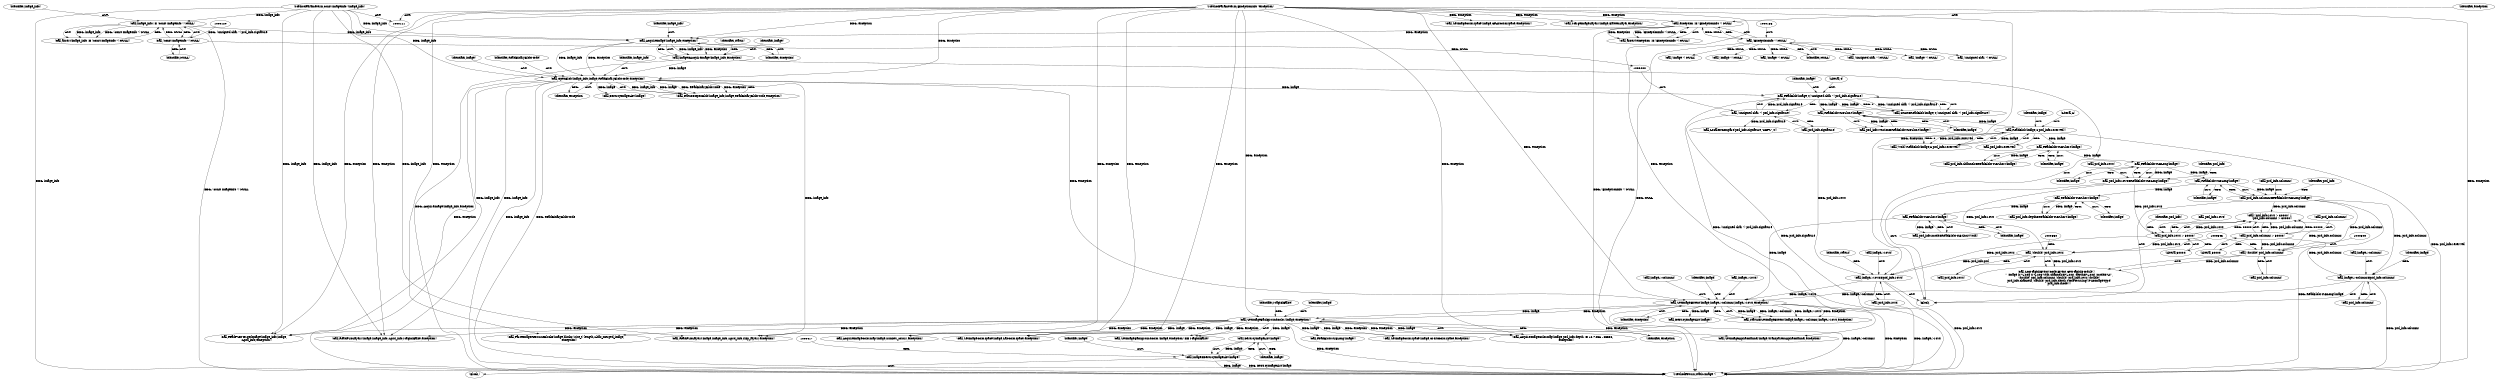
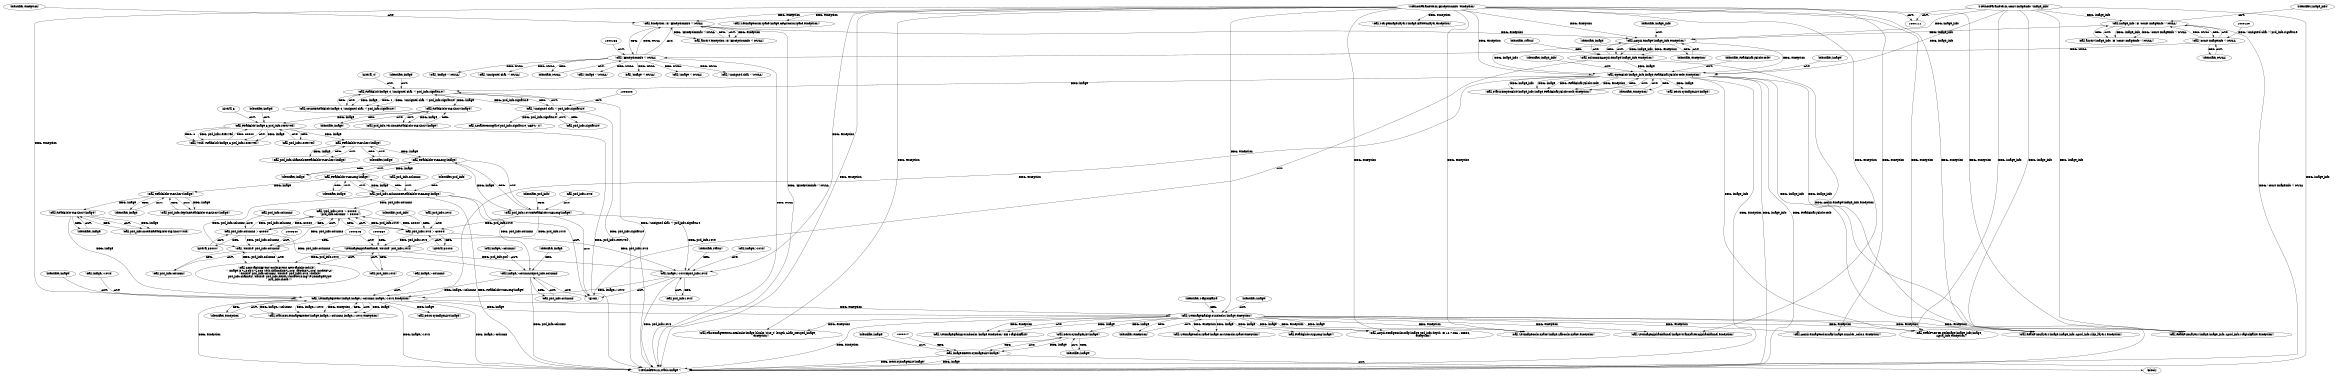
edge "(Call,(const ImageInfo *) NULL)" -> "1000200": now "(Call,(const ImageInfo *) NULL)" -> "(Call,(ExceptionInfo *) NULL)"
node "(Call,image=AcquireImage(image_info,exception))": label "(Call,image=AcquireImage(image_info,exception))" -> "(Call,columns=AcquireImage(image_info,exception))"
edge "(Call,(void) ReadBlob(image,6,psd_info.reserved))" -> "(Call,ReadBlob(image,6,psd_info.reserved))": label "CFG: " -> "DDG: 30000"
edge "(Call,psd_info.signature)" -> "(Call,image->rows=psd_info.rows)": now "(Call,psd_info.rows=ReadBlobMSBLong(image))" -> "(Call,image->rows=psd_info.rows)"
node "(Call,(double) psd_info.rows)": label "(Call,(double) psd_info.rows)" -> "(SetImageAlphaChannel,(double) psd_info.rows)"
